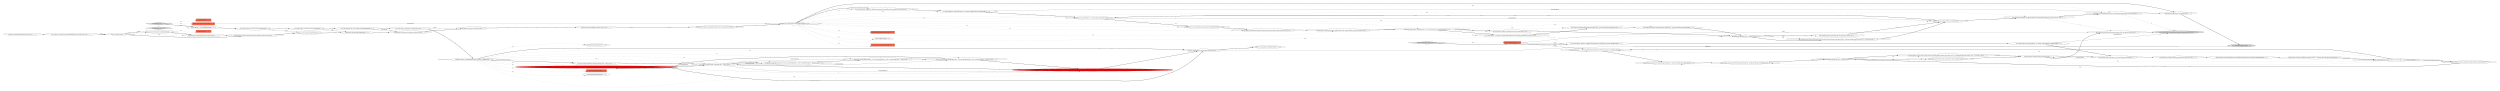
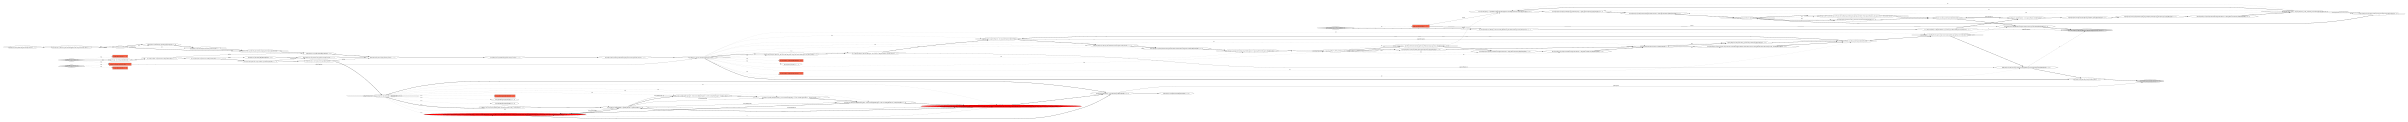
edge "podResponse.setStartIp(startIp)@@@27@@@['1', '1', '0']" -> "podResponse.setEndIp(endIp)@@@28@@@['1', '1', '0']": now "podResponse.setStartIp(startIp)@@@27@@@['1', '1', '0']" -> "podResponse.setVlanId(vlanIds)@@@30@@@['1', '1', '0']"
